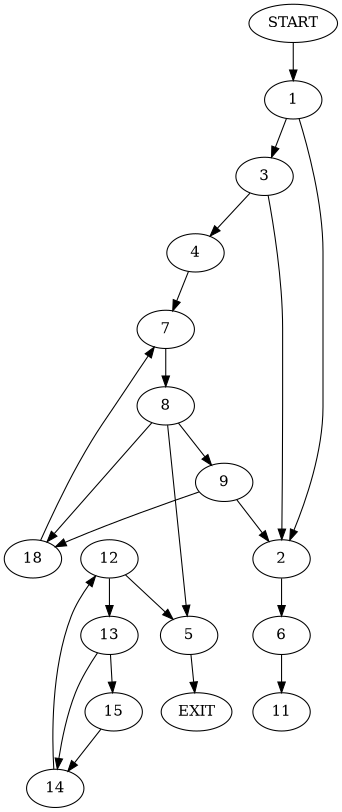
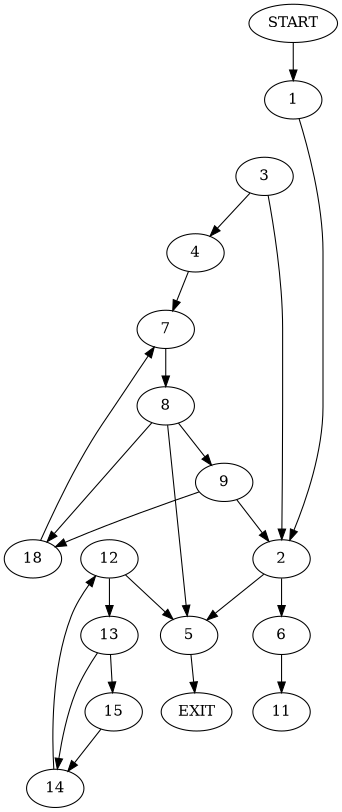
edge "1" -> "3": removed
edge "2" -> "5": added
